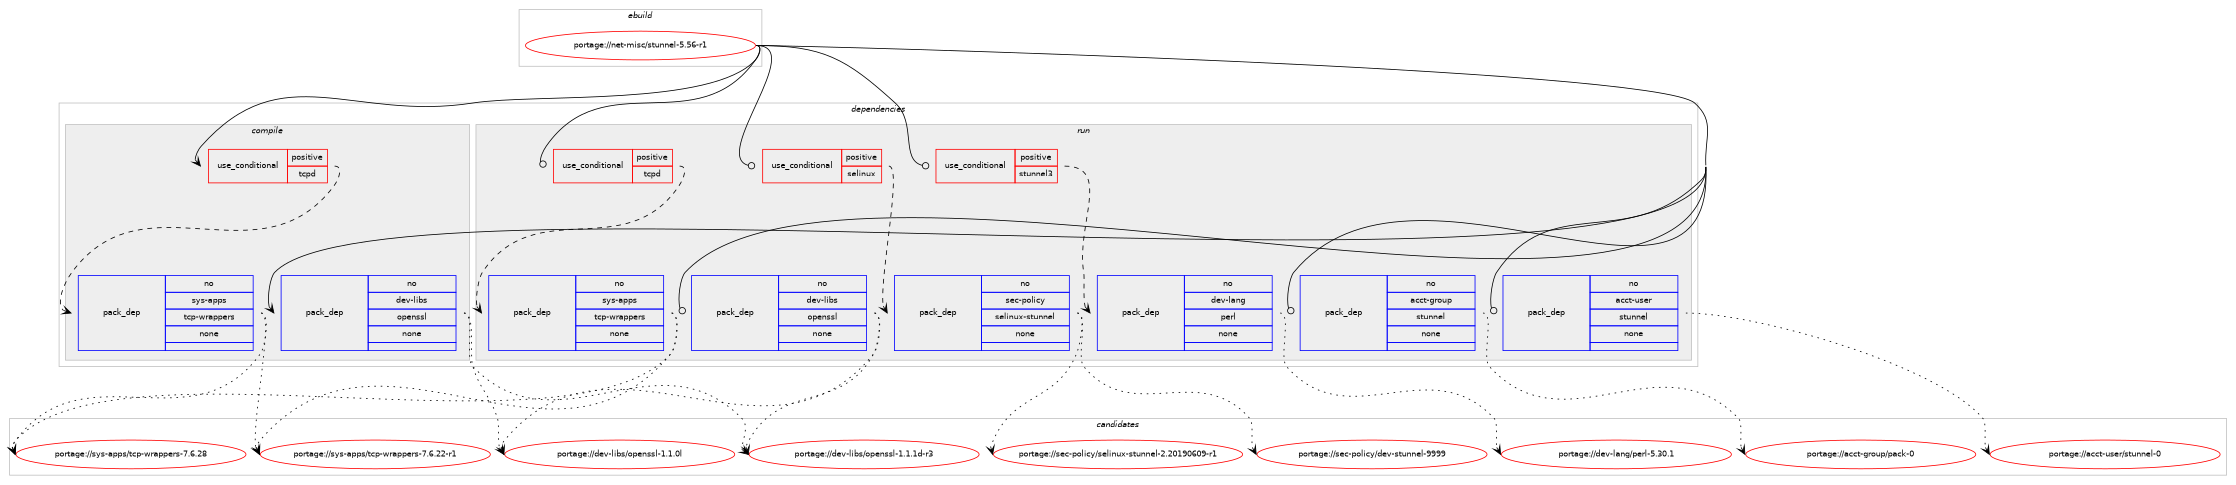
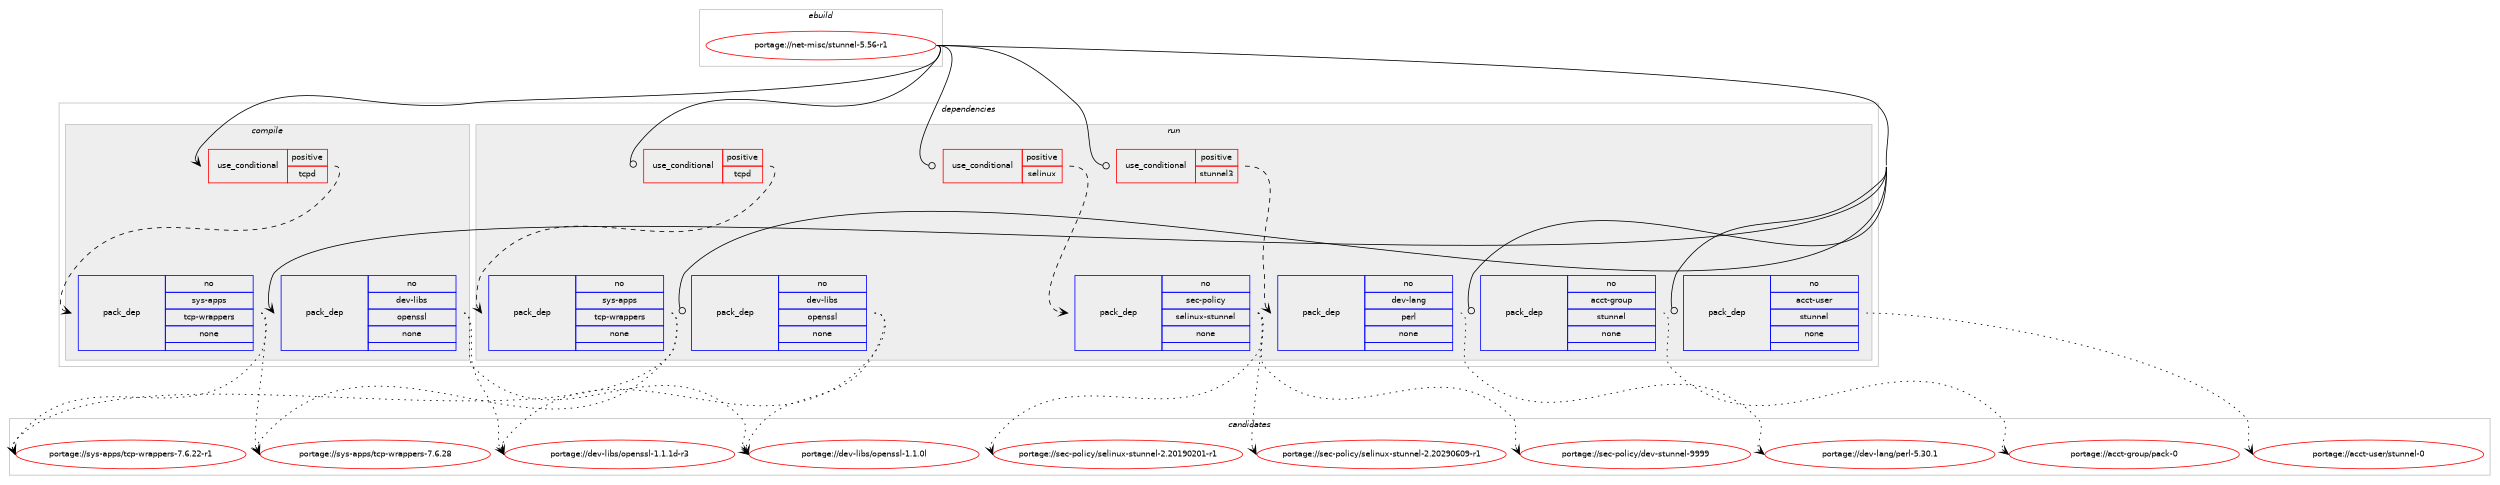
node "portage://sec-policy/selinux-stunnel-2.20190609-r1": label "portage://sec-policy/selinux-stunnel-2.20190609-r1" -> "portage://sec-policy/selinux-stunnel-2.20290609-r1"
node "portage://sec-policy/selinux-stunnel-2.20190201-r1": added
